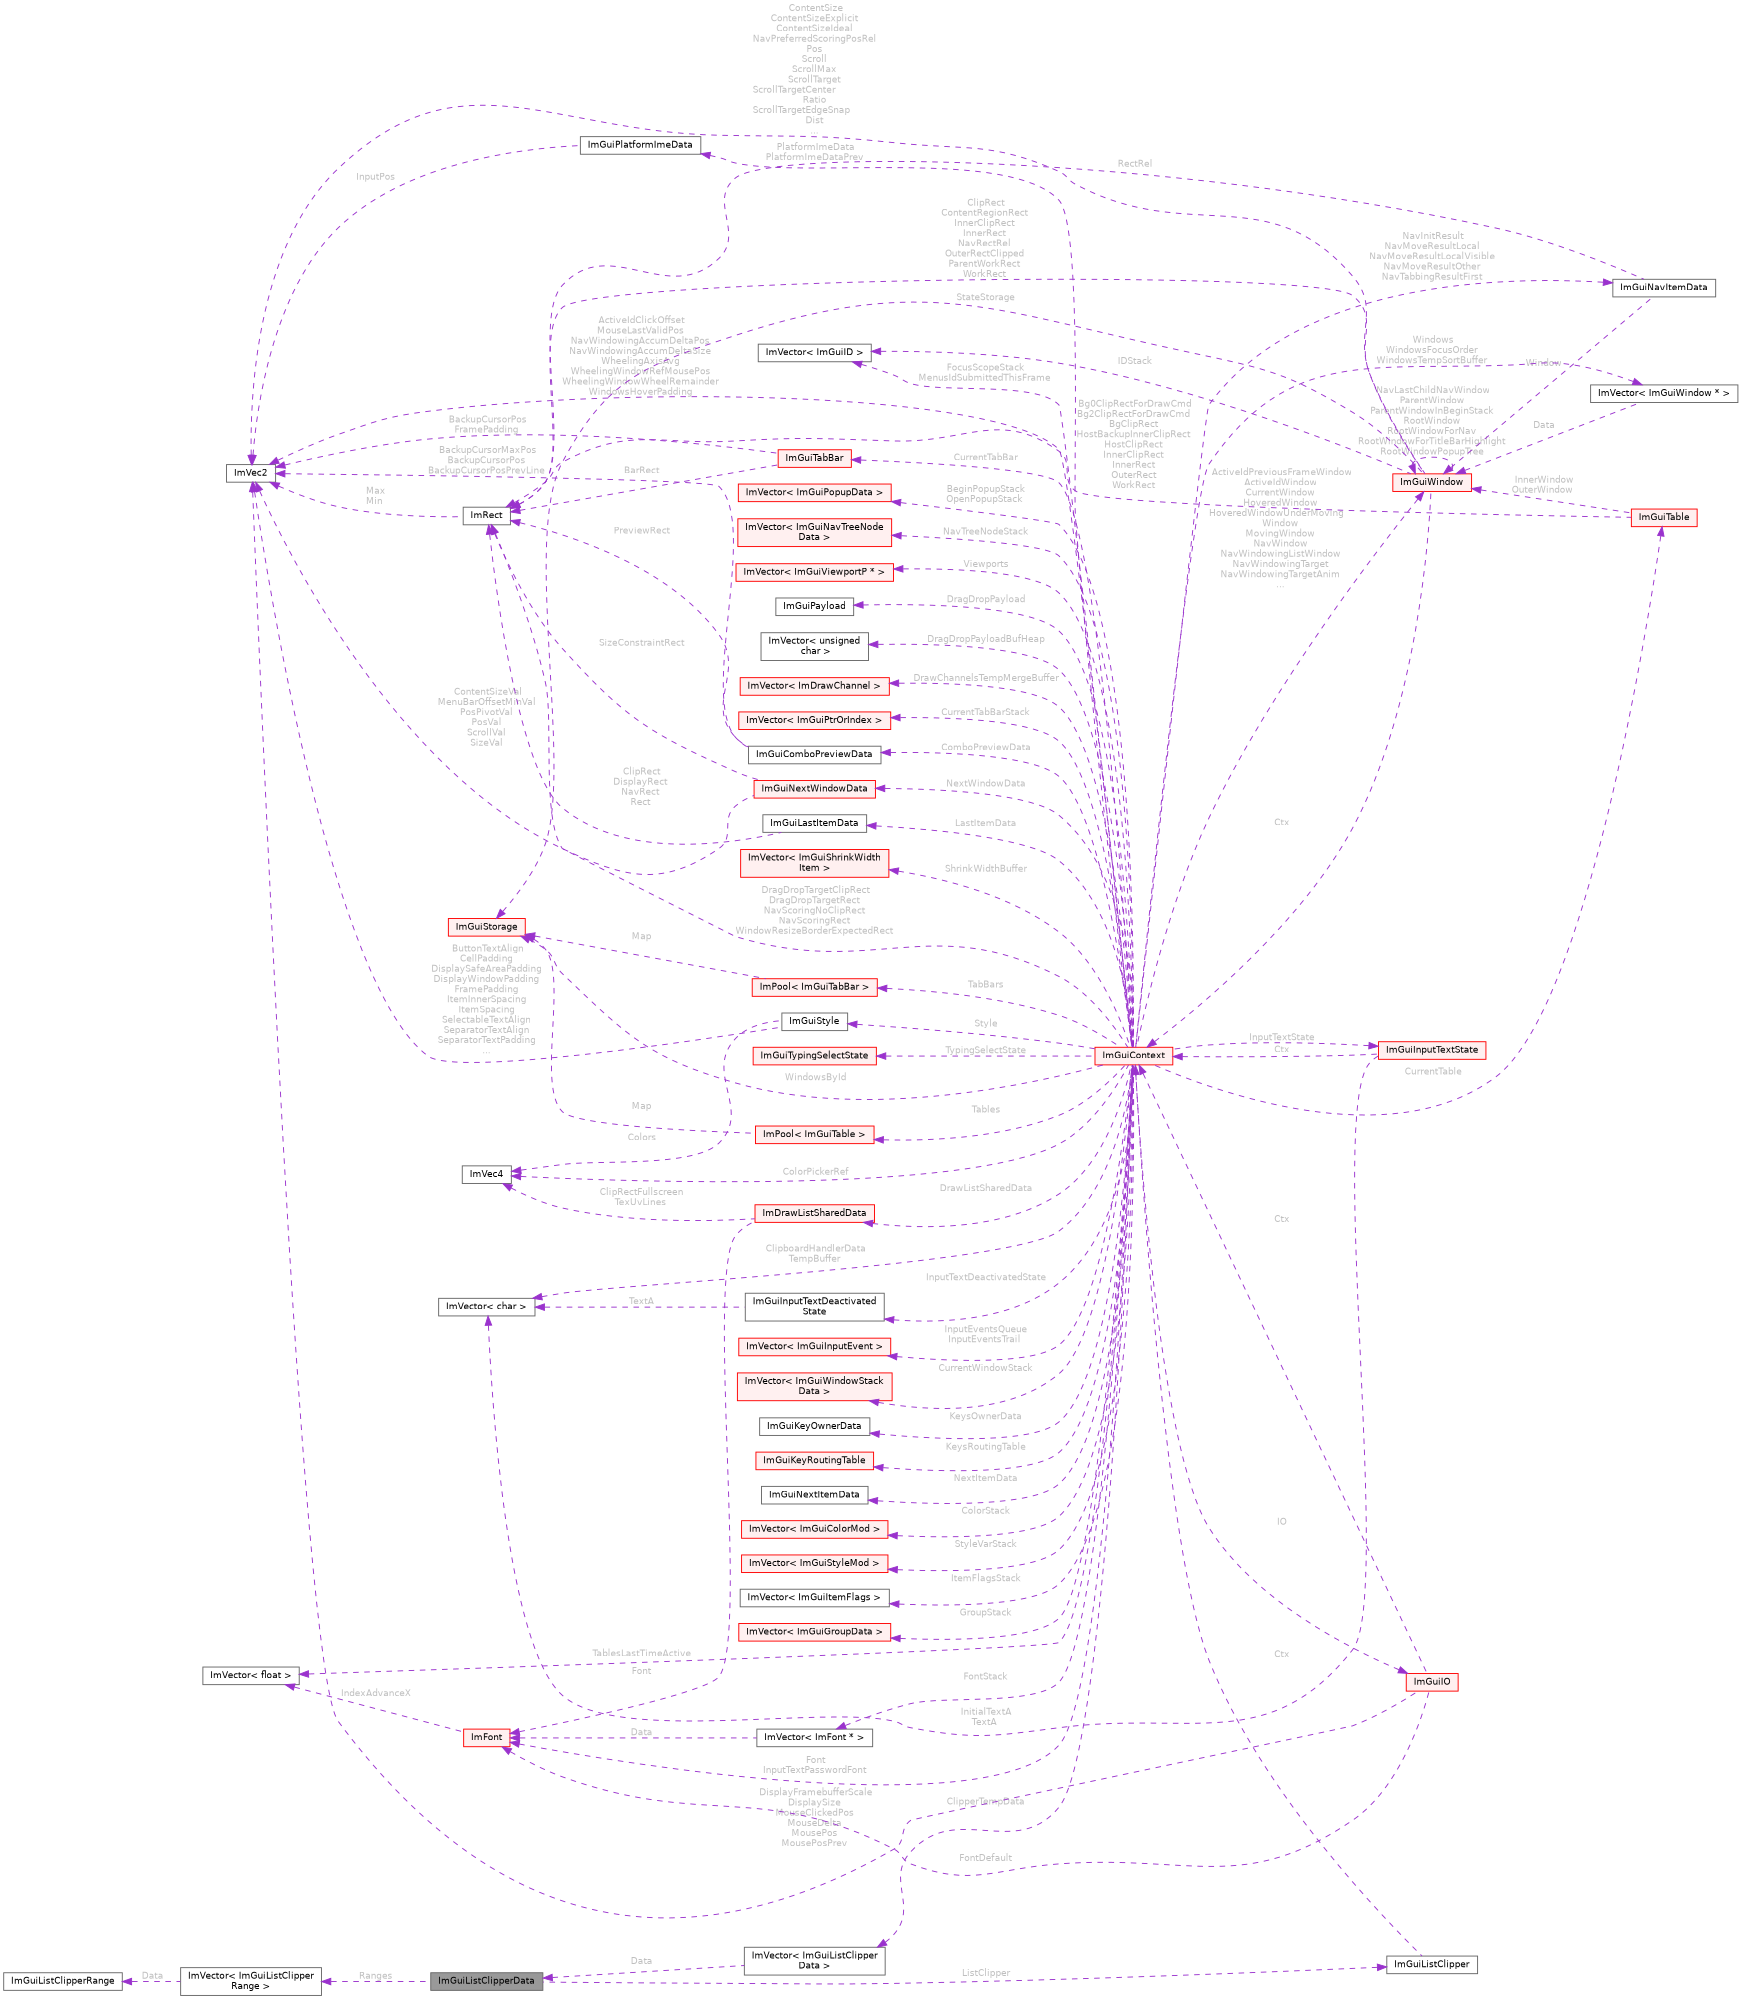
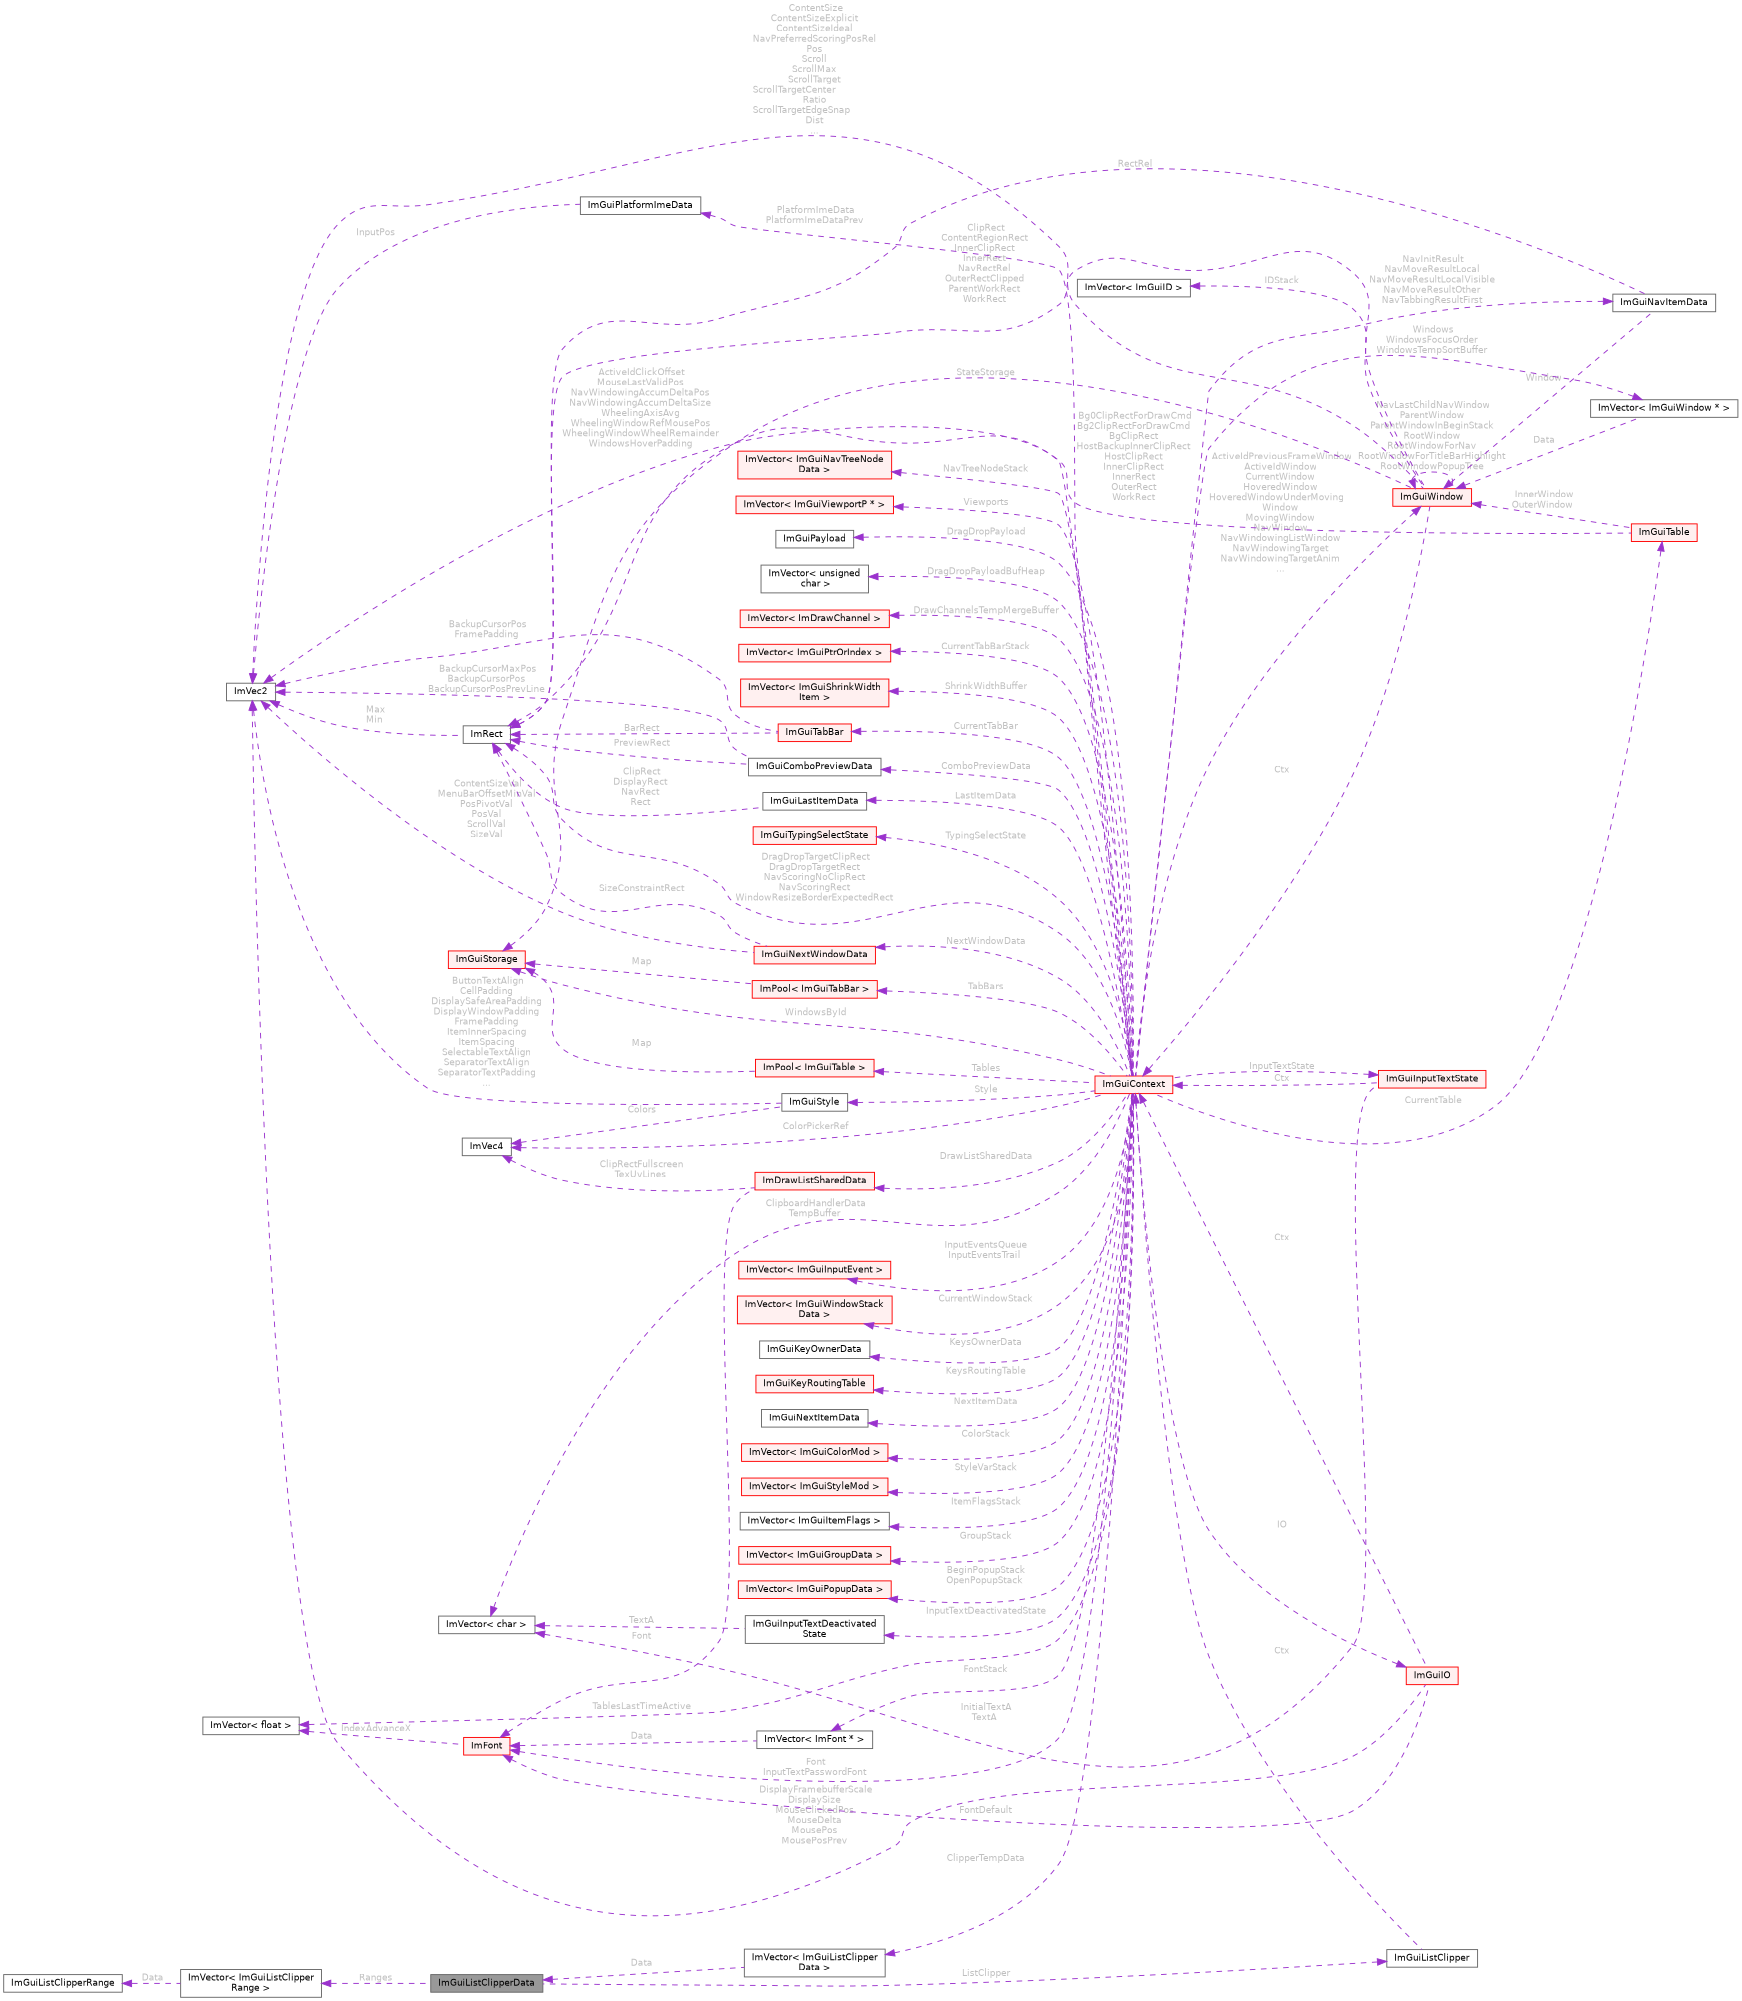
edge "ImGuiContext" -> "ImVector< ImGuiID >": removed, label "FocusScopeStack MenusIdSubmittedThisFrame"
